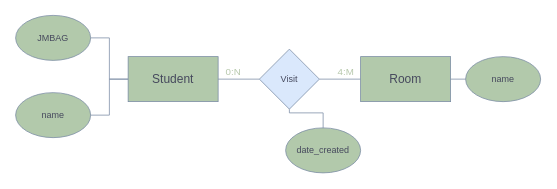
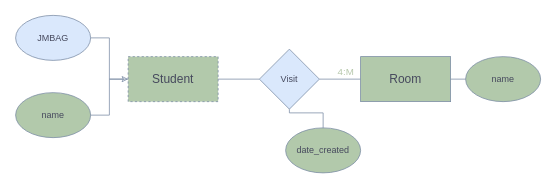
node "JMBAG": fillcolor #b2c9ab -> #dae8fc
edge "JMBAG" -- "Student": arrowhead none -> classic
node "0:N": removed
node "Student": style solid -> dashed
